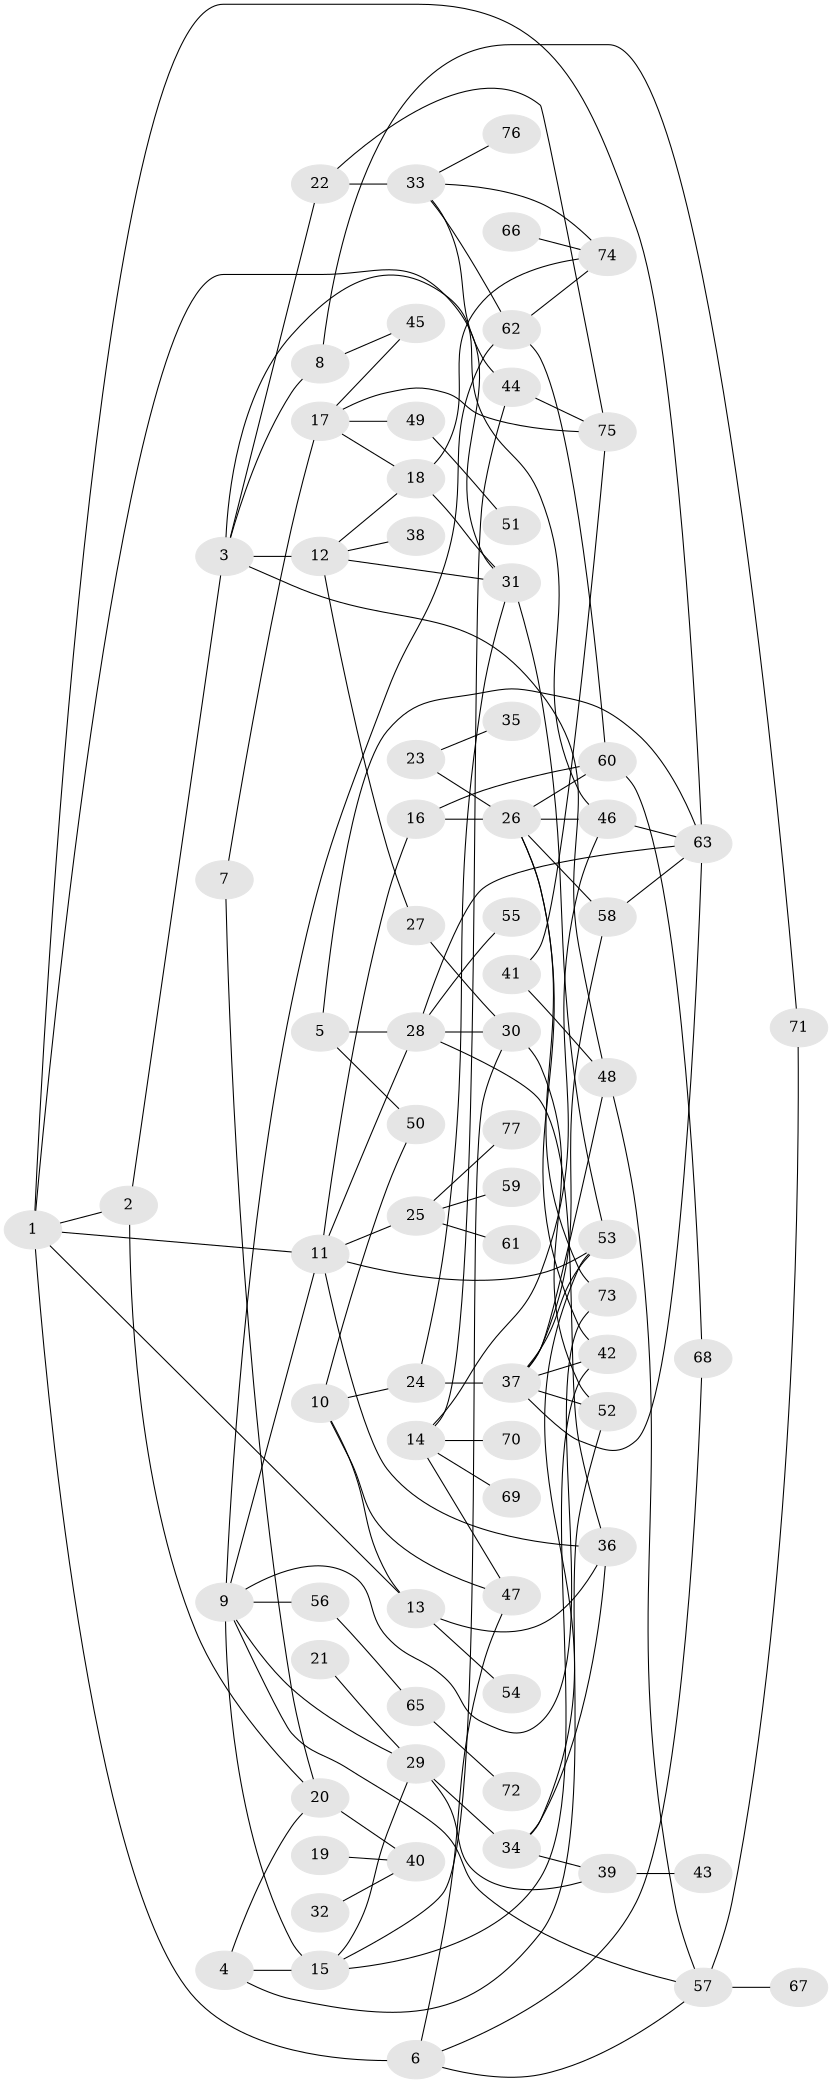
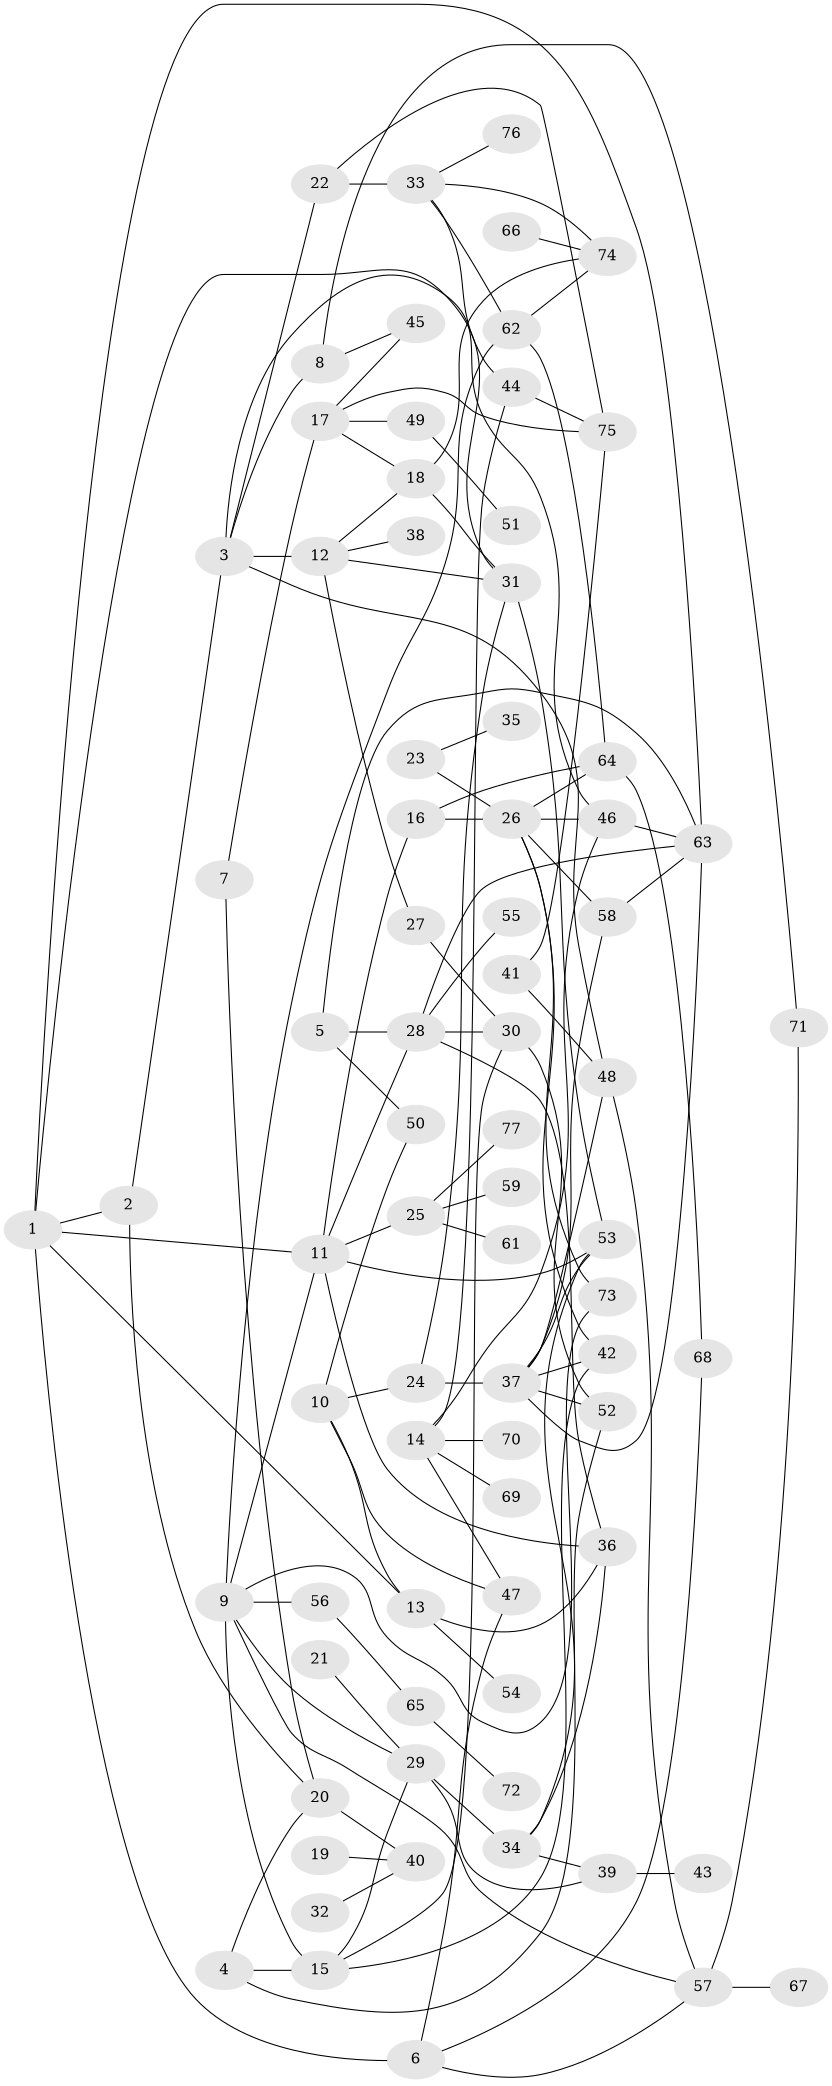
node "60": label "60" -> "64"
